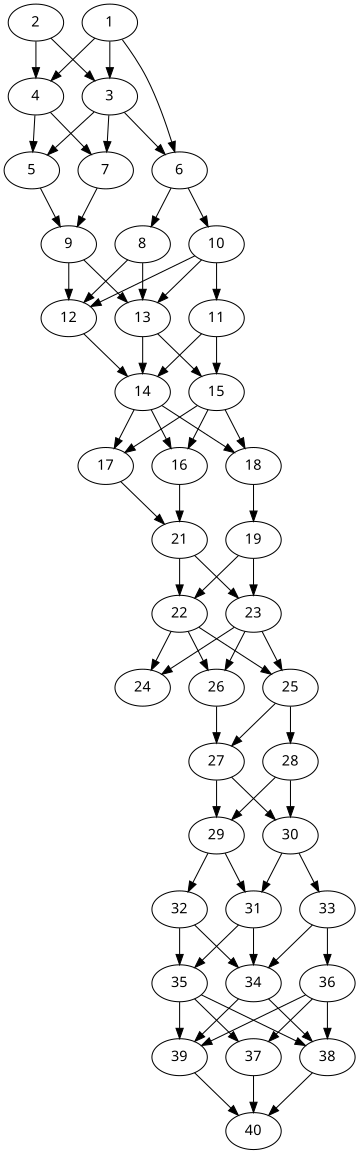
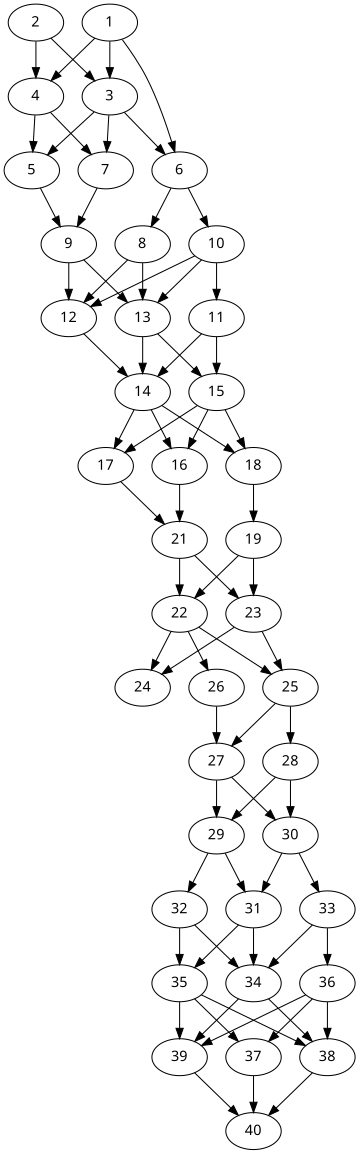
edge "23" -> "26": removed
